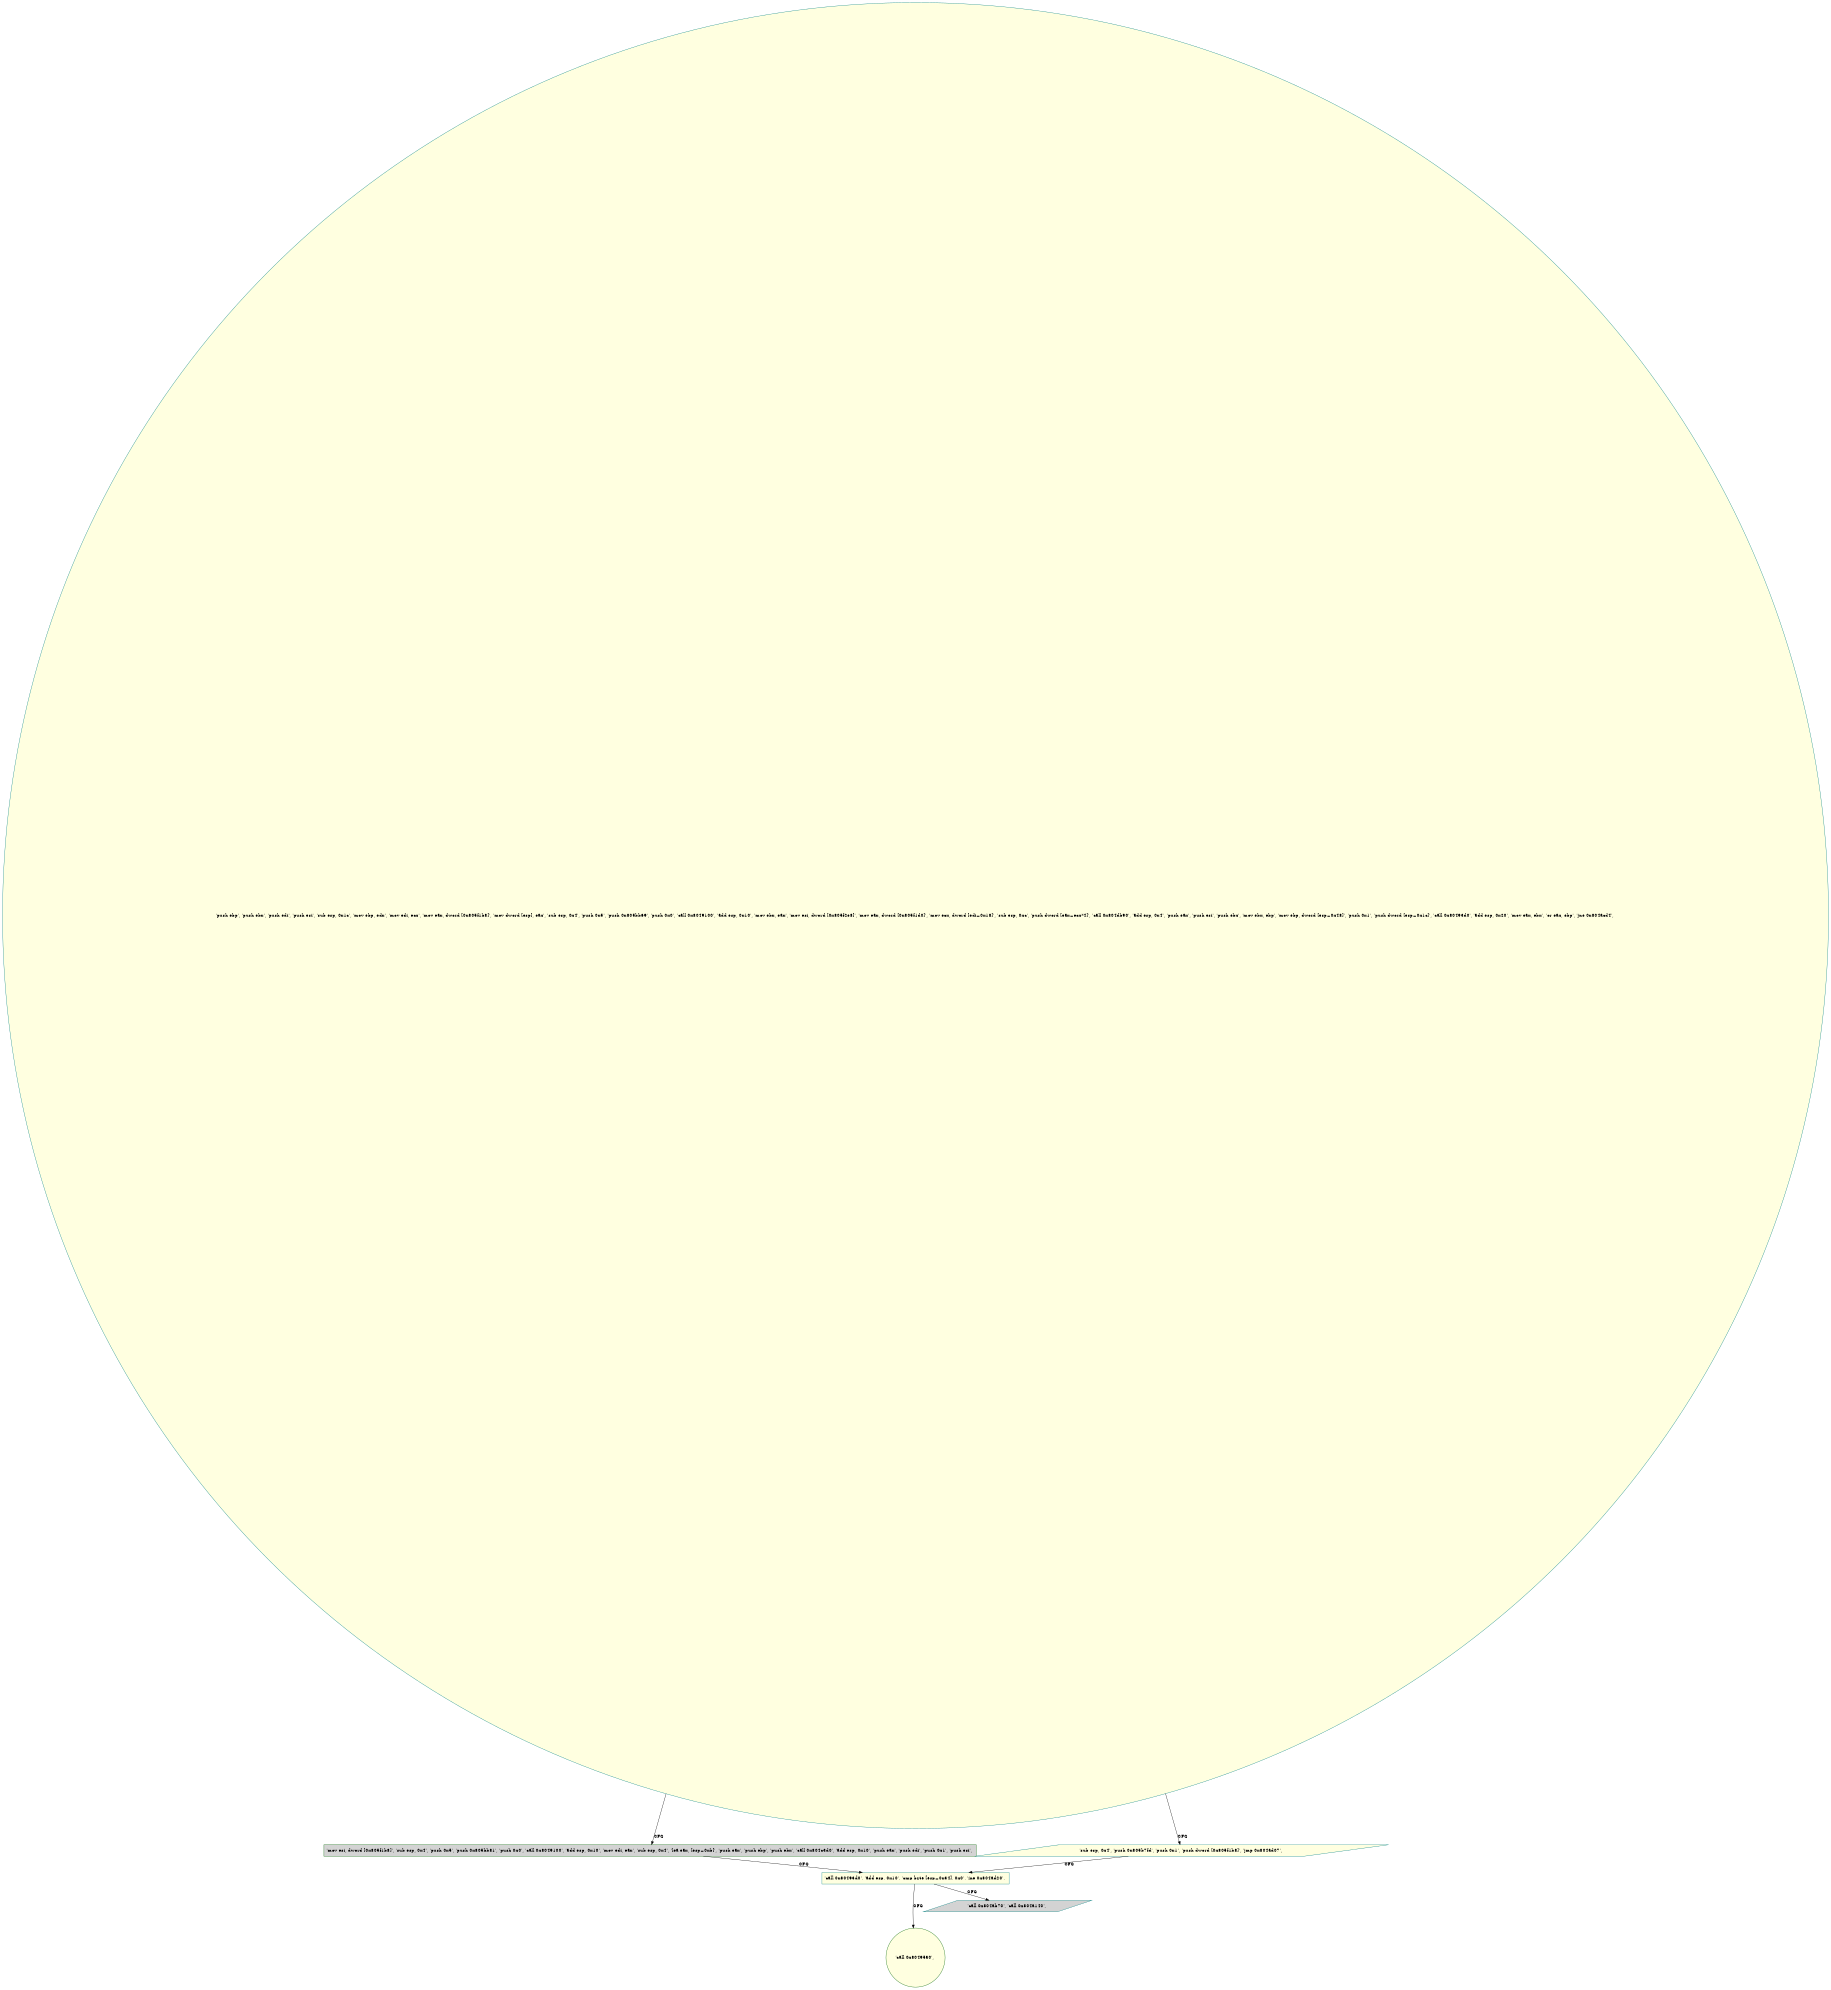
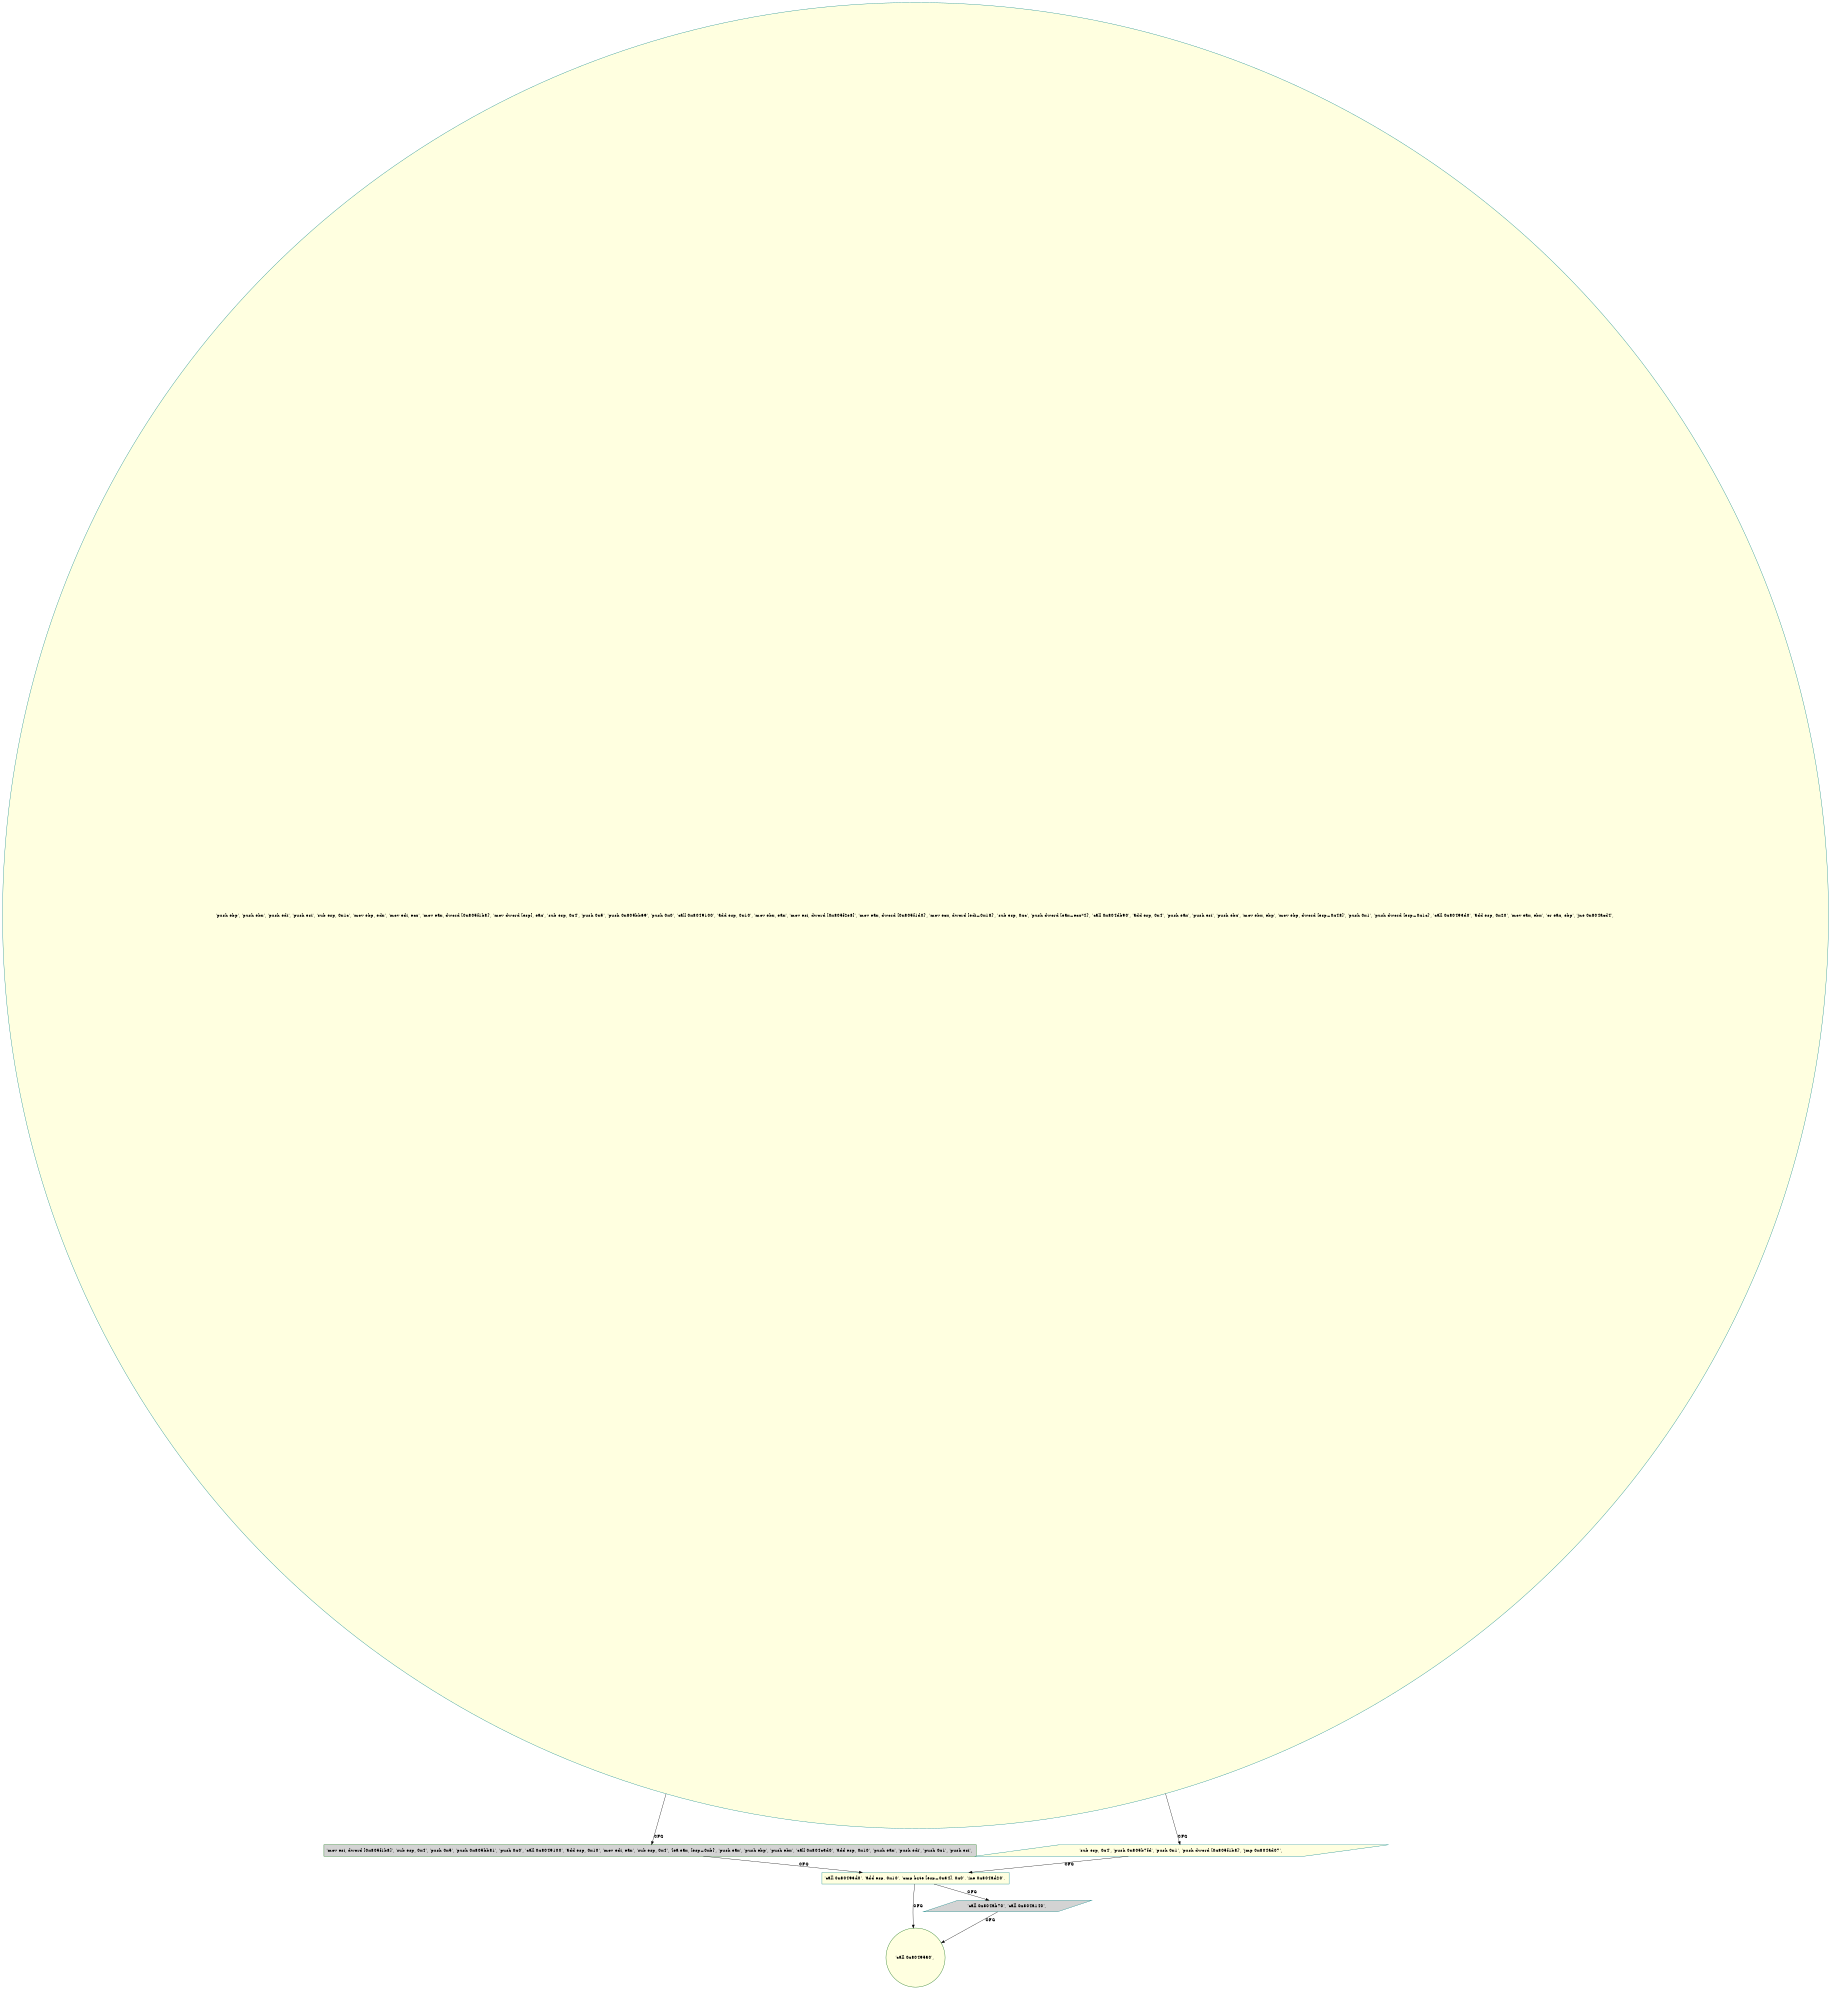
edge "'call 0x804ab70', 'call 0x804a140'," -> "'call 0x80495a0',": added, label "CFG"
